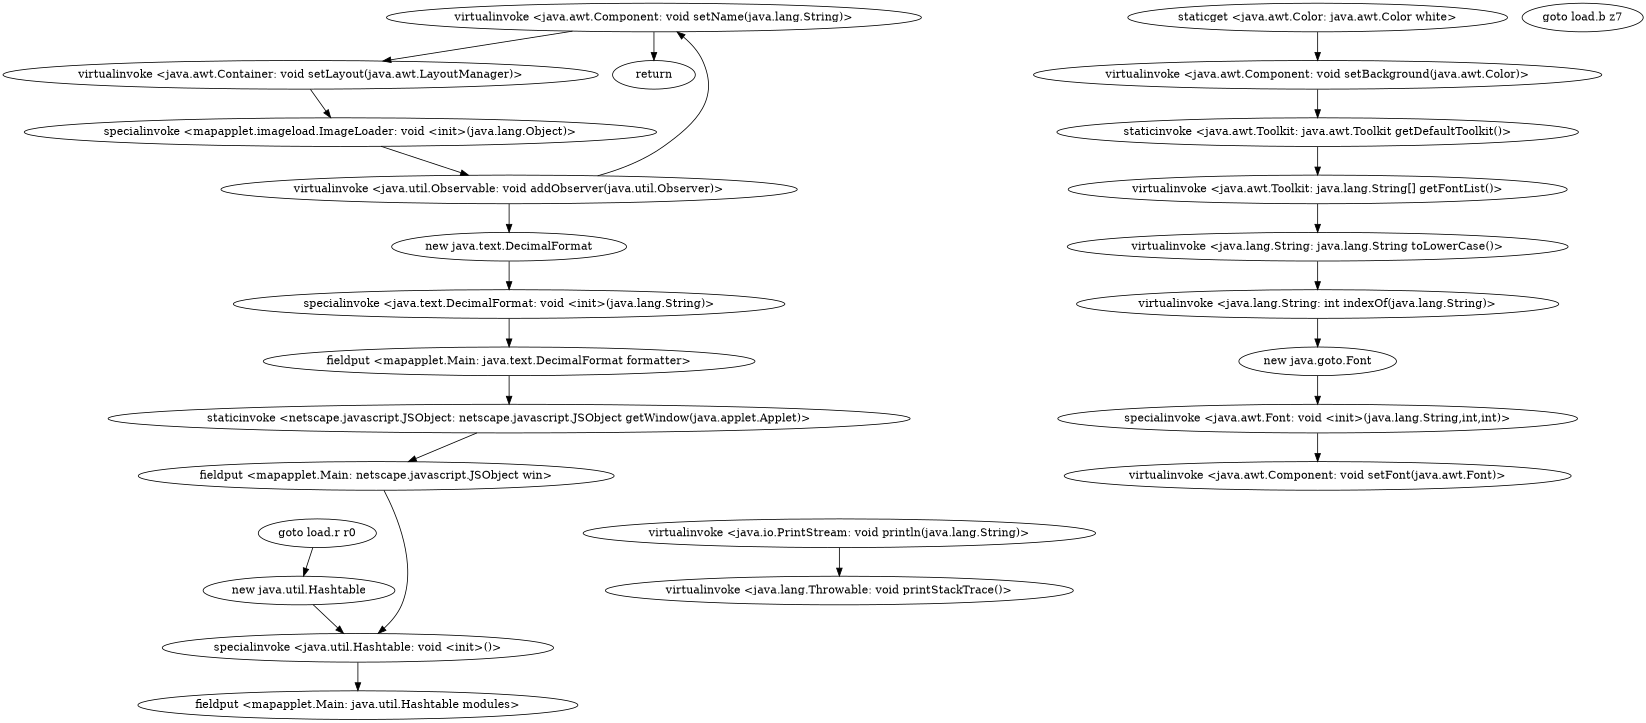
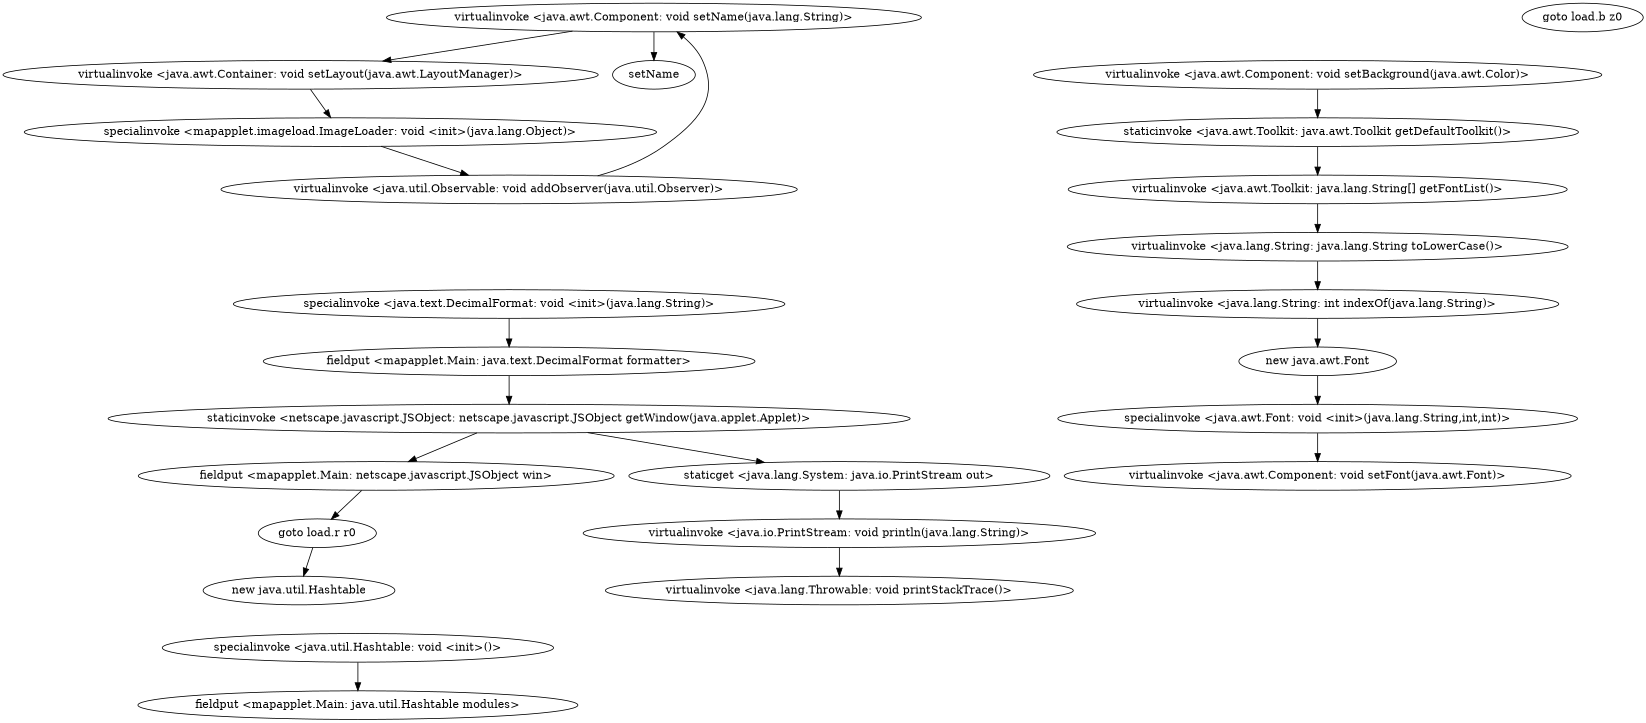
node "staticget <java.awt.Color: java.awt.Color white>": removed
node "goto load.b z7": label "goto load.b z7" -> "goto load.b z0"
node "return": label "return" -> "setName"
node "new java.text.DecimalFormat": removed
node "new java.goto.Font": label "new java.goto.Font" -> "new java.awt.Font"
node "staticget <java.lang.System: java.io.PrintStream out>": added
edge "fieldput <mapapplet.Main: netscape.javascript.JSObject win>" -> "specialinvoke <java.util.Hashtable: void <init>()>": now "fieldput <mapapplet.Main: netscape.javascript.JSObject win>" -> "goto load.r r0"
edge "new java.util.Hashtable" -> "specialinvoke <java.util.Hashtable: void <init>()>": removed
